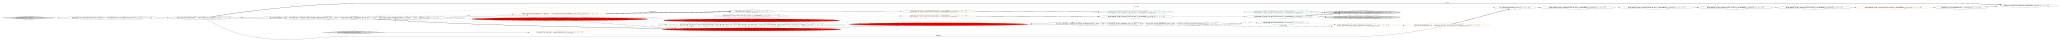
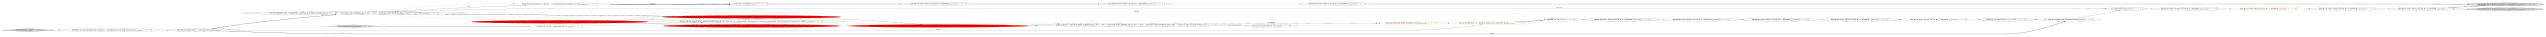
node "rlt.transform(replicas)@@@20@@@['1', '1', '0']": added
node "replicaTypeAndReplicaLocationTest['0', '0', '1']": color darkgreen -> darkorange
